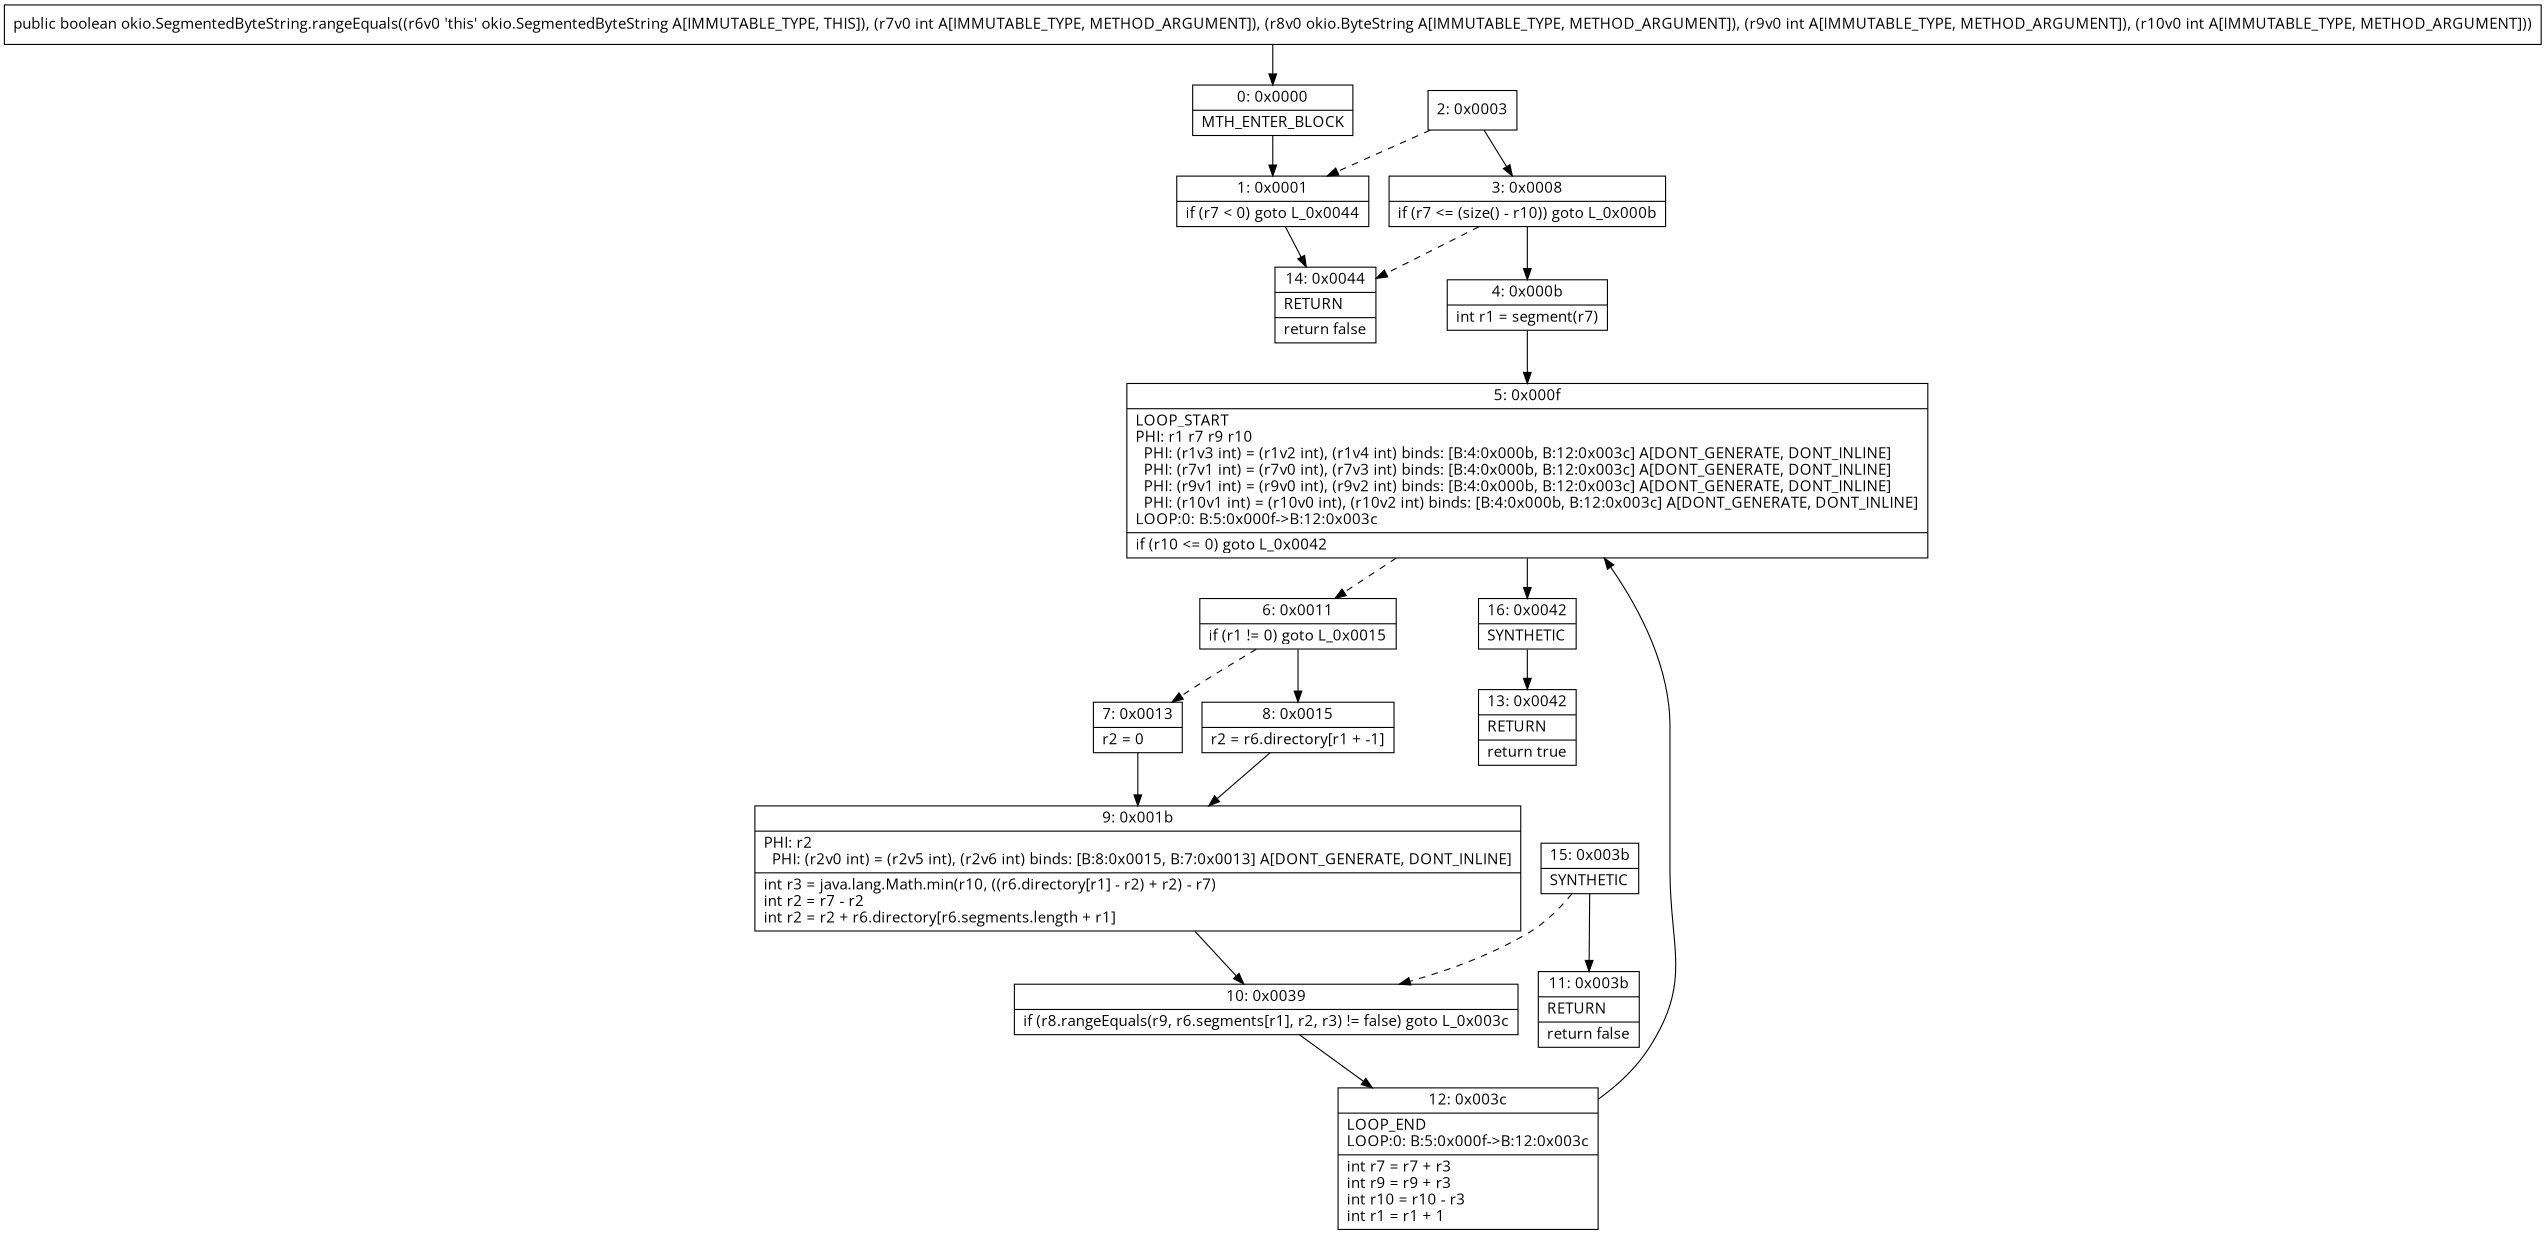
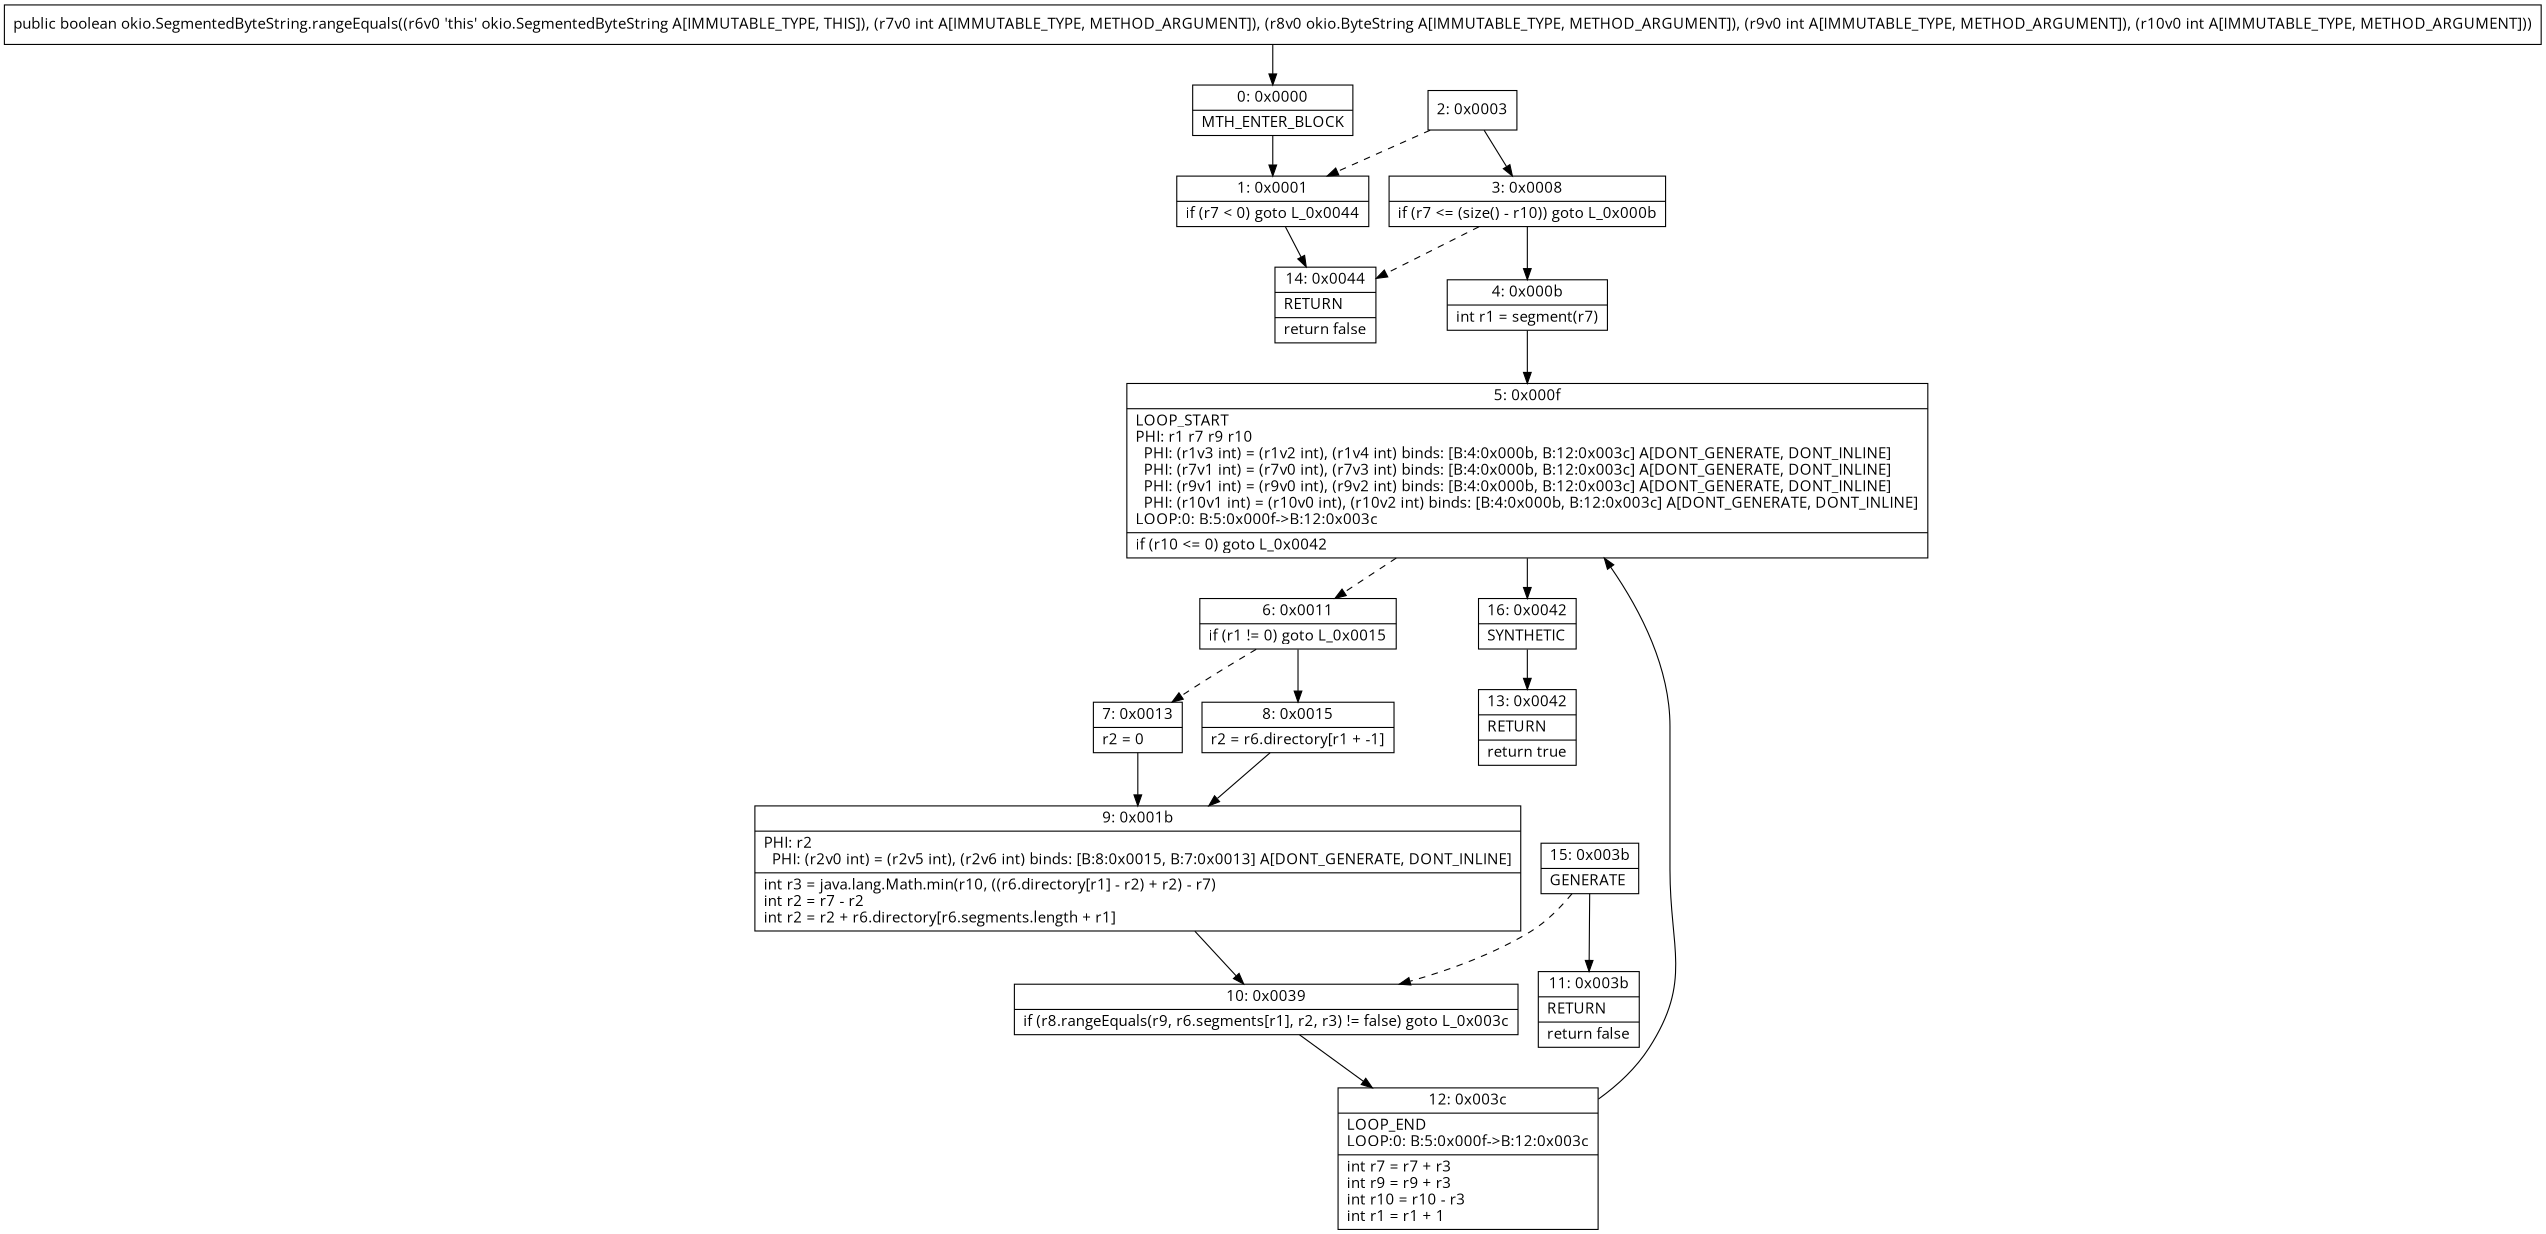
node "15: 0x003b": text "SYNTHETIC" -> "GENERATE"
